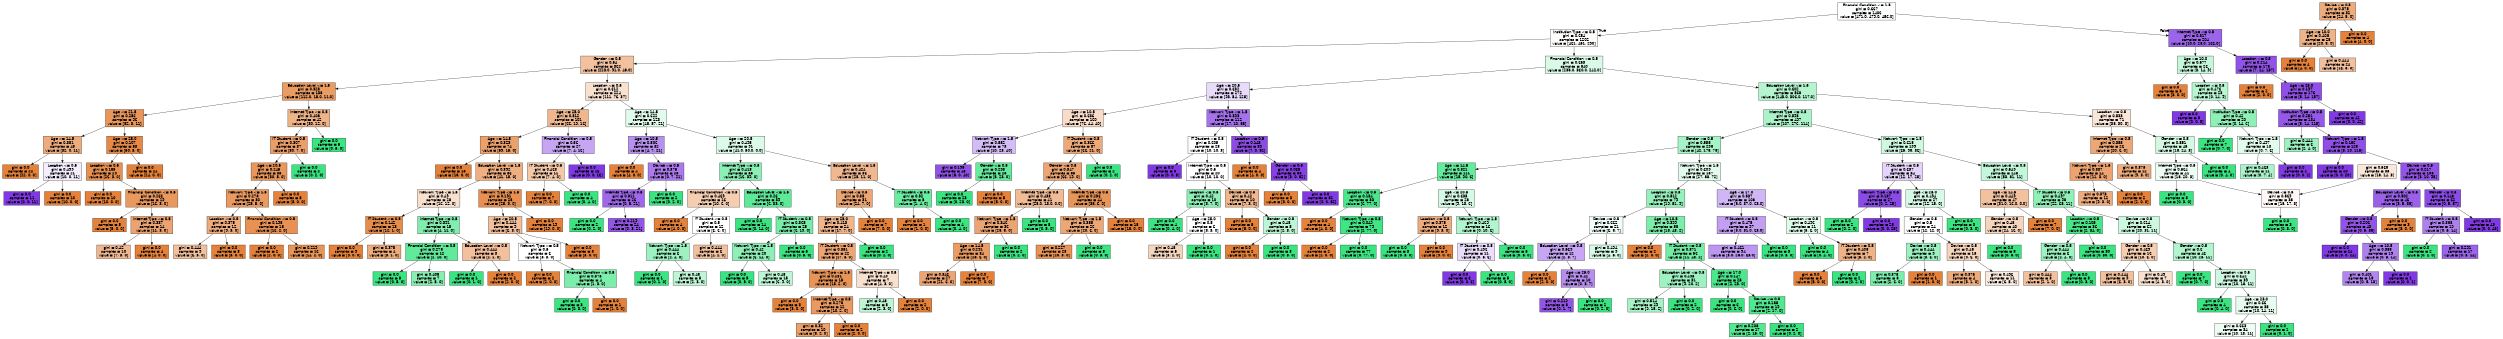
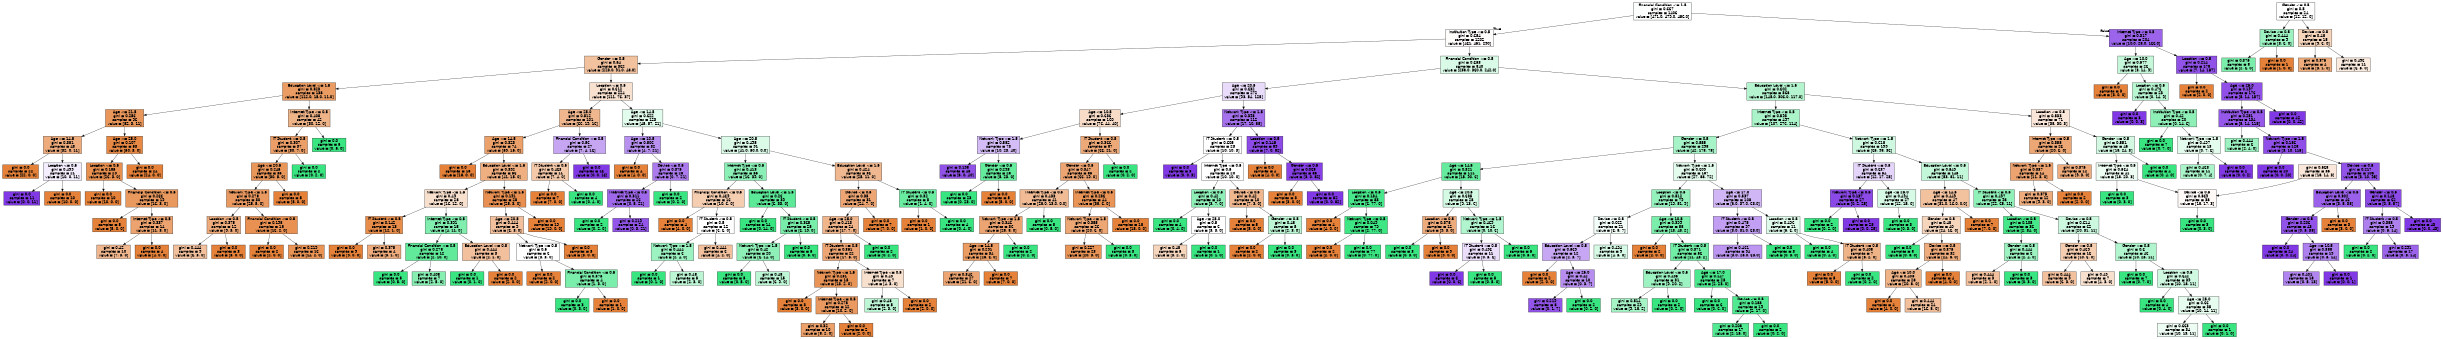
edge "Age <= 25.0 gini = 0.494 samples = 27 value = [12, 15, 0]" -> "Gender <= 0.5 gini = 0.5 samples = 24 value = [12, 12, 0]": removed
edge "Gender <= 0.5 gini = 0.48 samples = 40 value = [24, 16, 0]" -> "Device <= 0.5 gini = 0.375 samples = 32 value = [24, 8, 0]": added
node "gini = 0.0 samples = 30 value = [0, 30, 0]": removed
